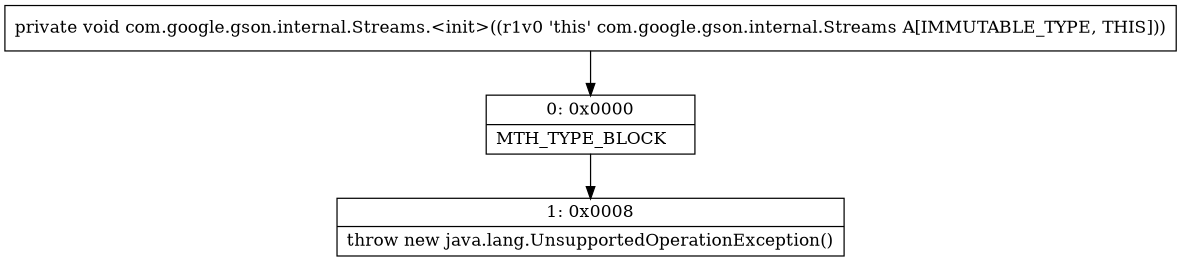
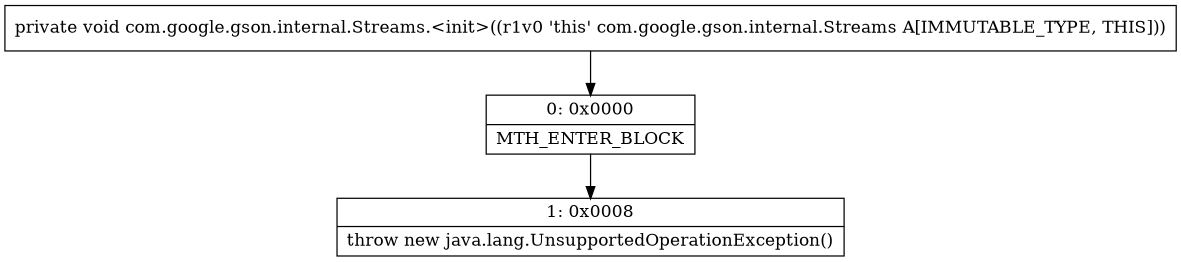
node "0: 0x0000": text "MTH_TYPE_BLOCK" -> "MTH_ENTER_BLOCK"
